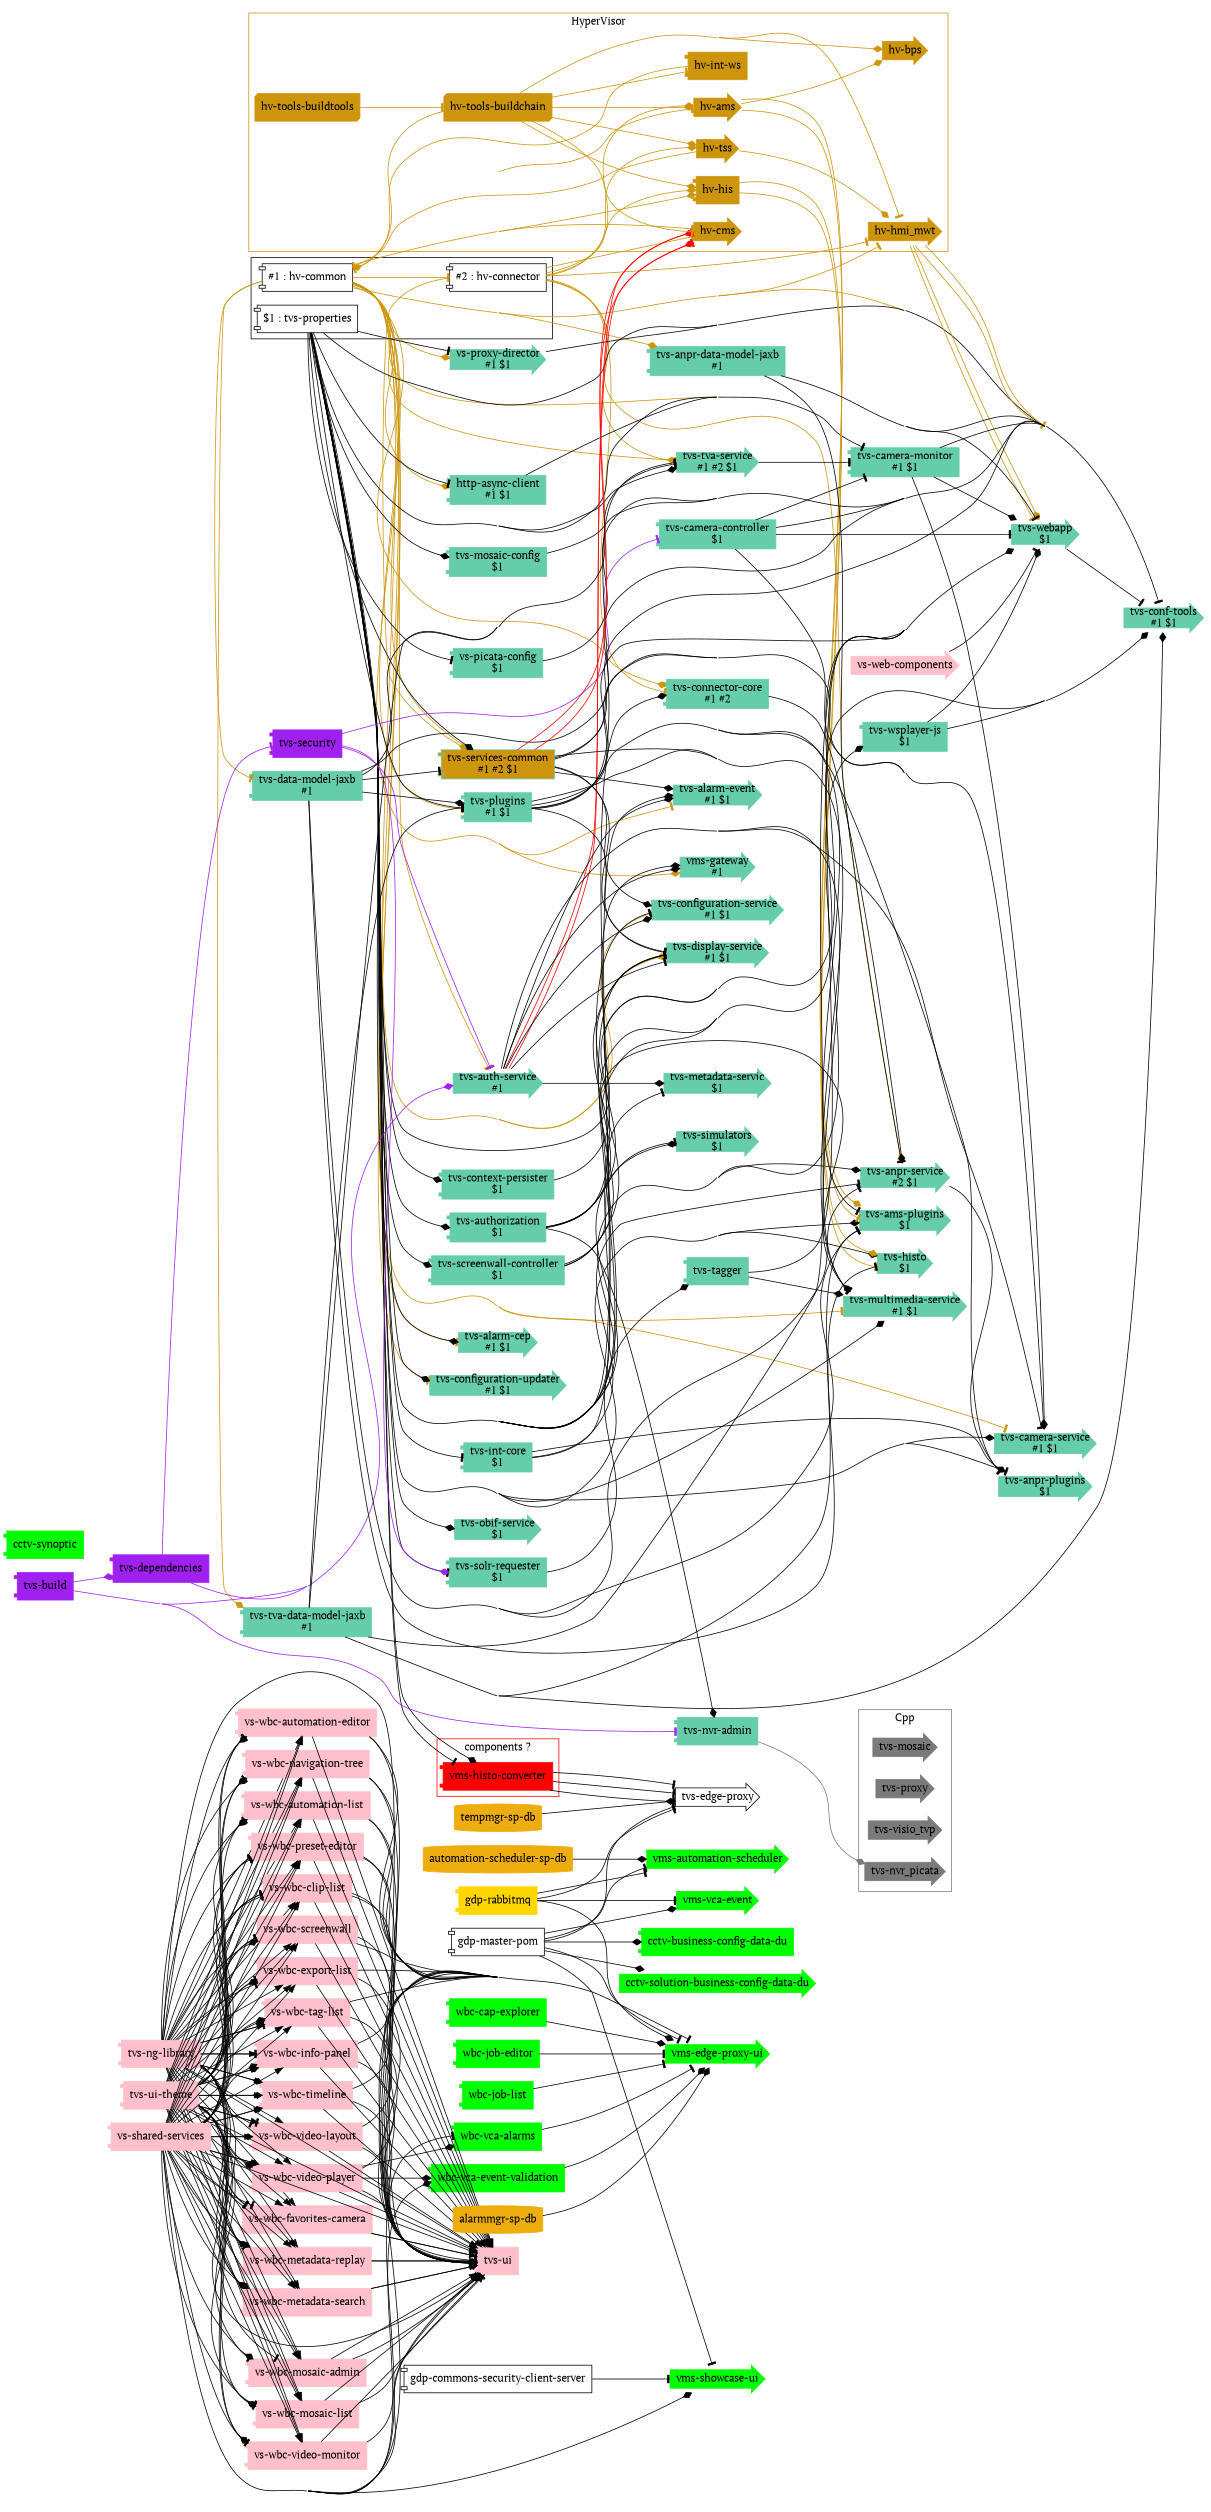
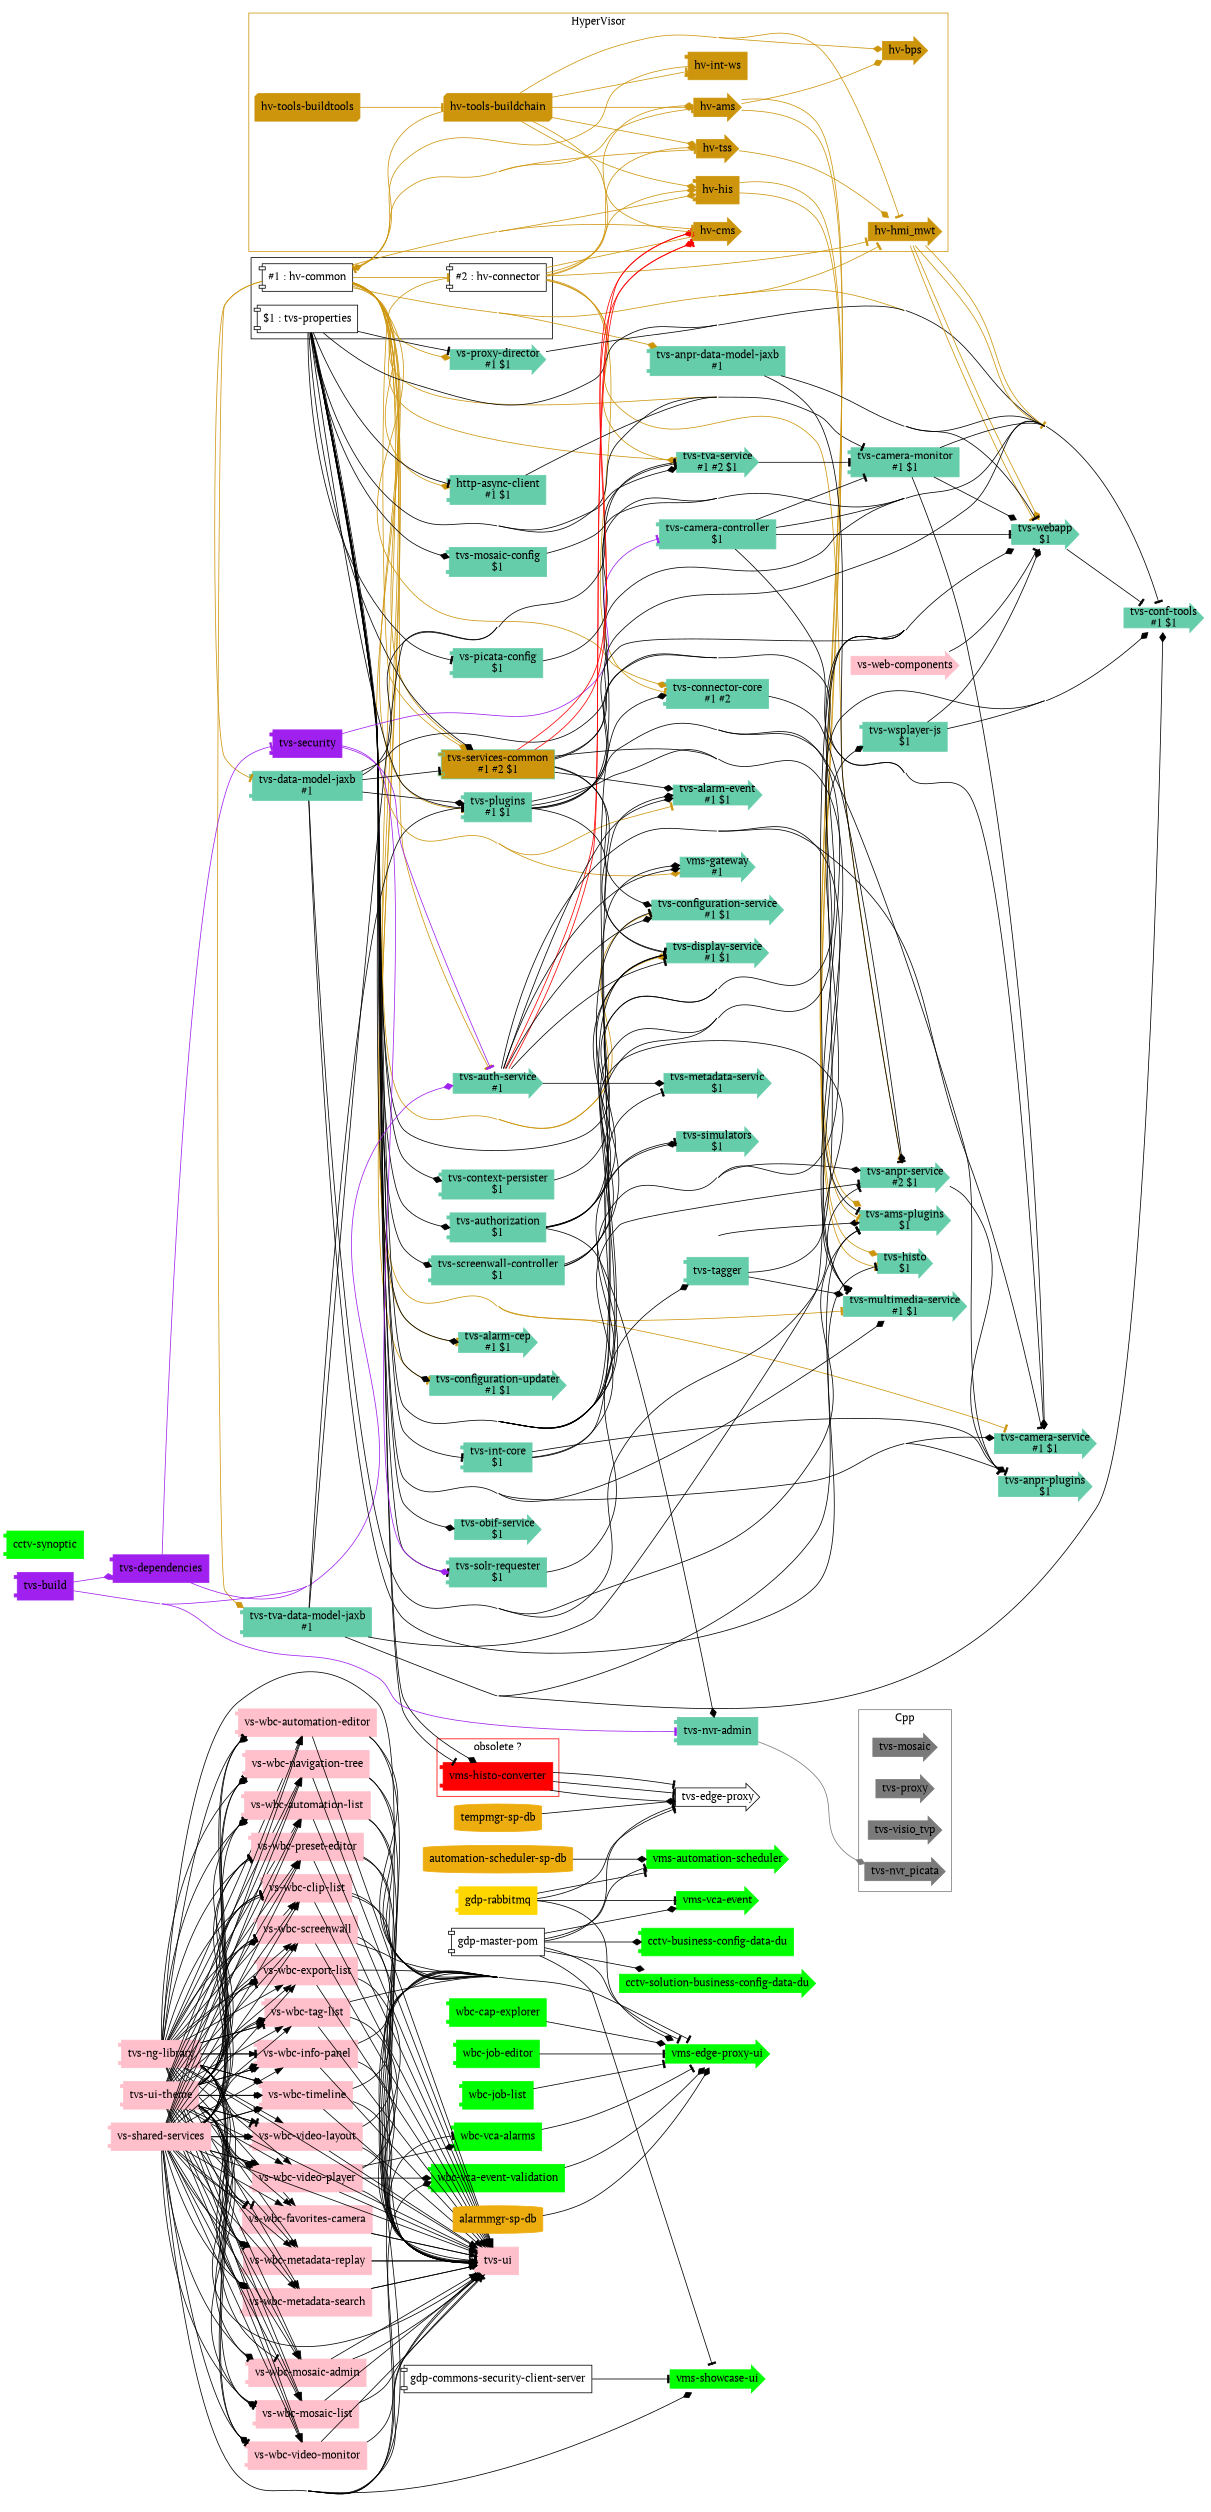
edge "hv-tss" -> "#1 : hv-common": reversed
edge "$1 : tvs-properties" -> "tvs-histo $1": removed
cluster "components ?": label "components ?" -> "obsolete ?"
